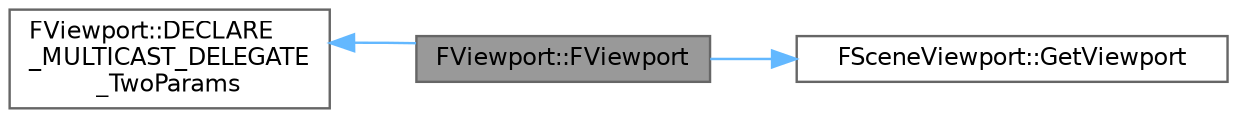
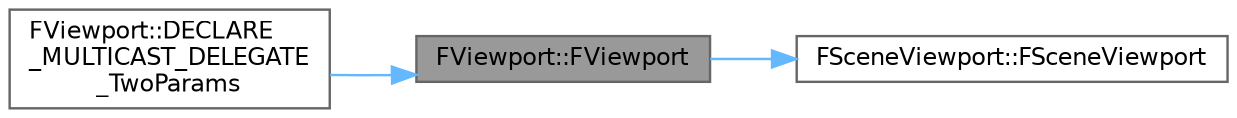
edge "FViewport::FViewport" -> "FViewport::DECLARE _MULTICAST_DELEGATE _TwoParams": reversed
node "FSceneViewport::GetViewport": label "FSceneViewport::GetViewport" -> "FSceneViewport::FSceneViewport"
